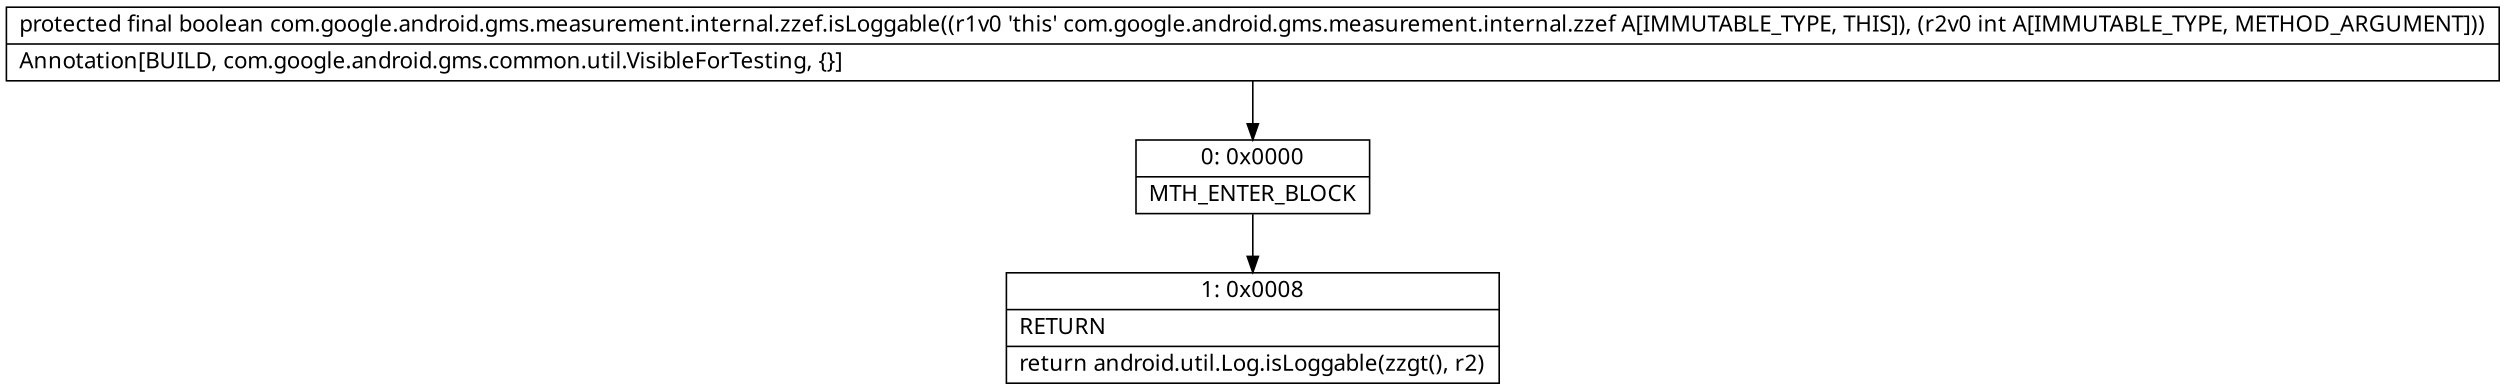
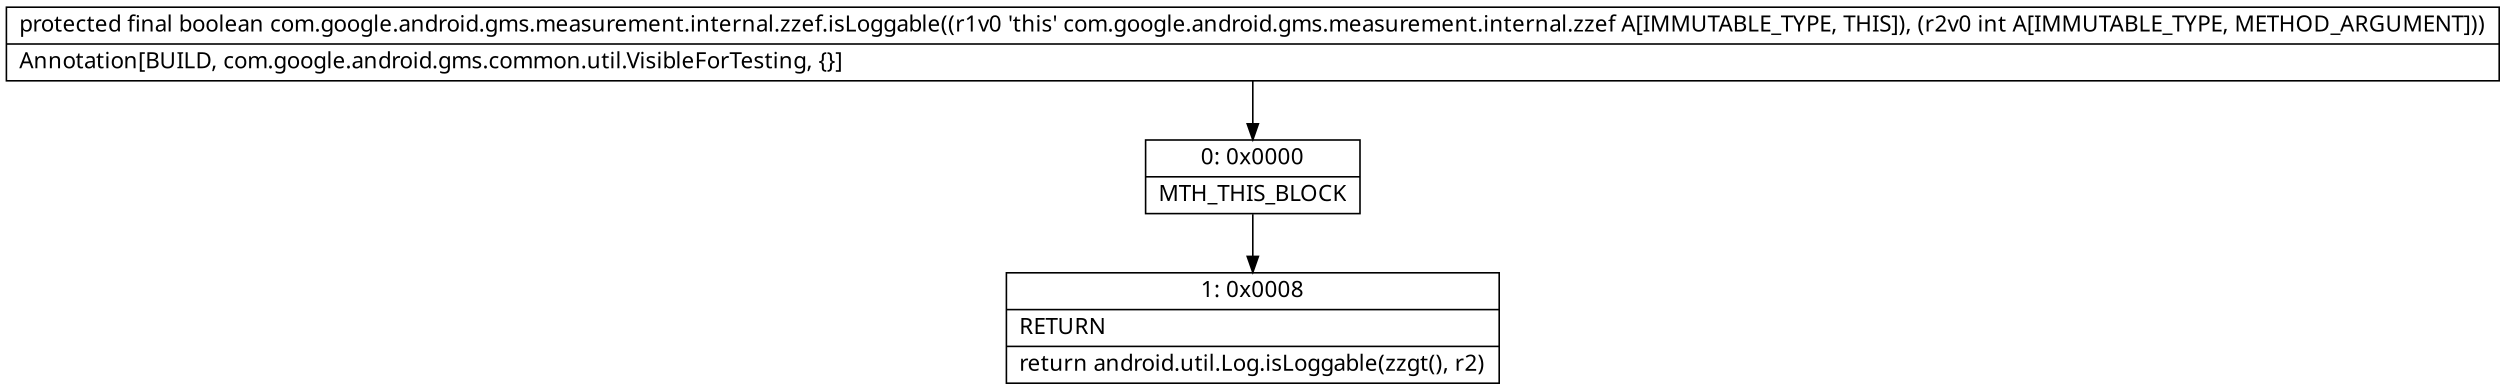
node "0: 0x0000": text "MTH_ENTER_BLOCK" -> "MTH_THIS_BLOCK"
